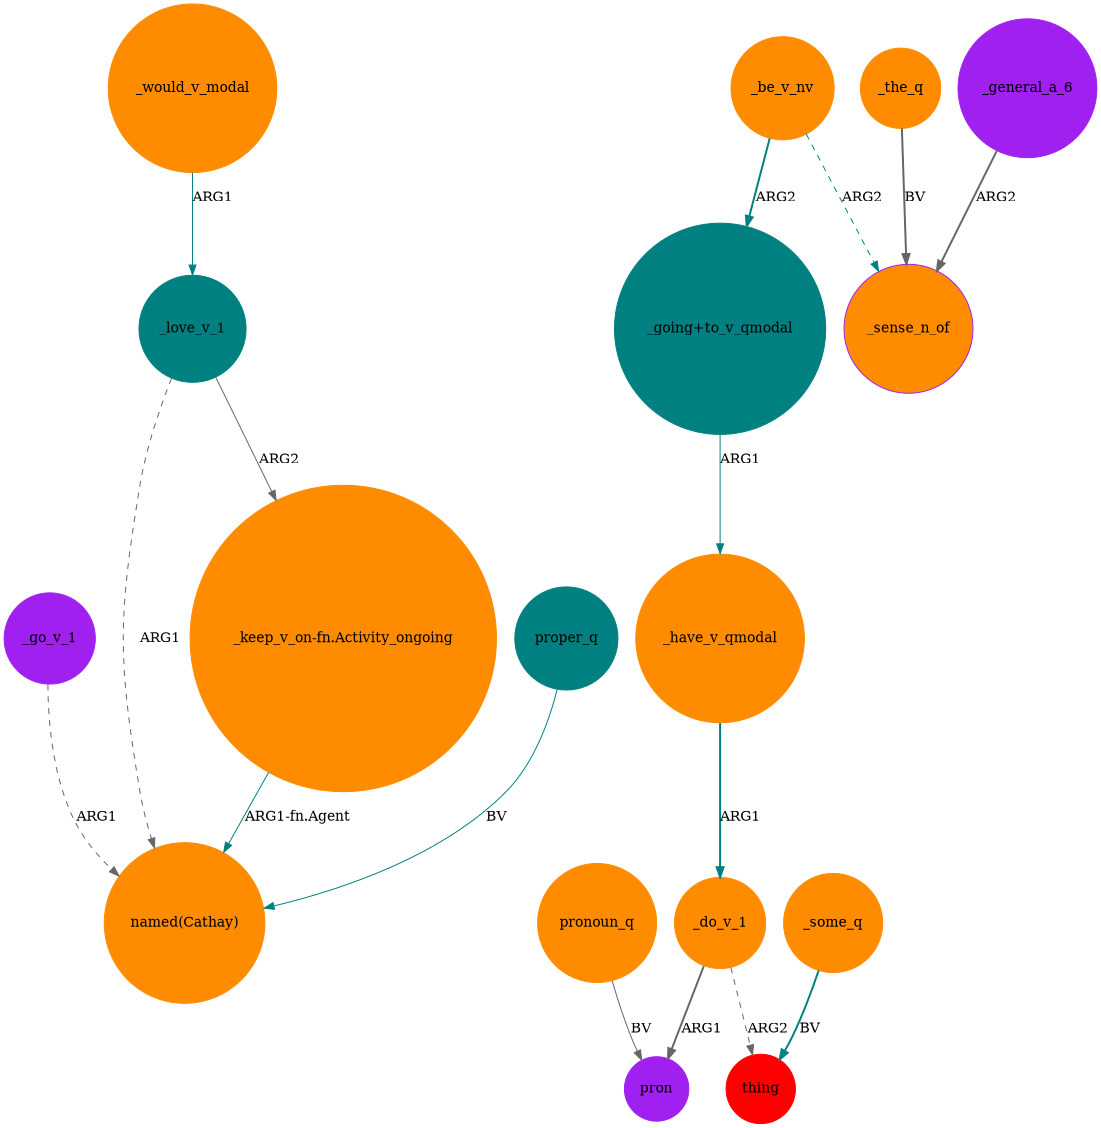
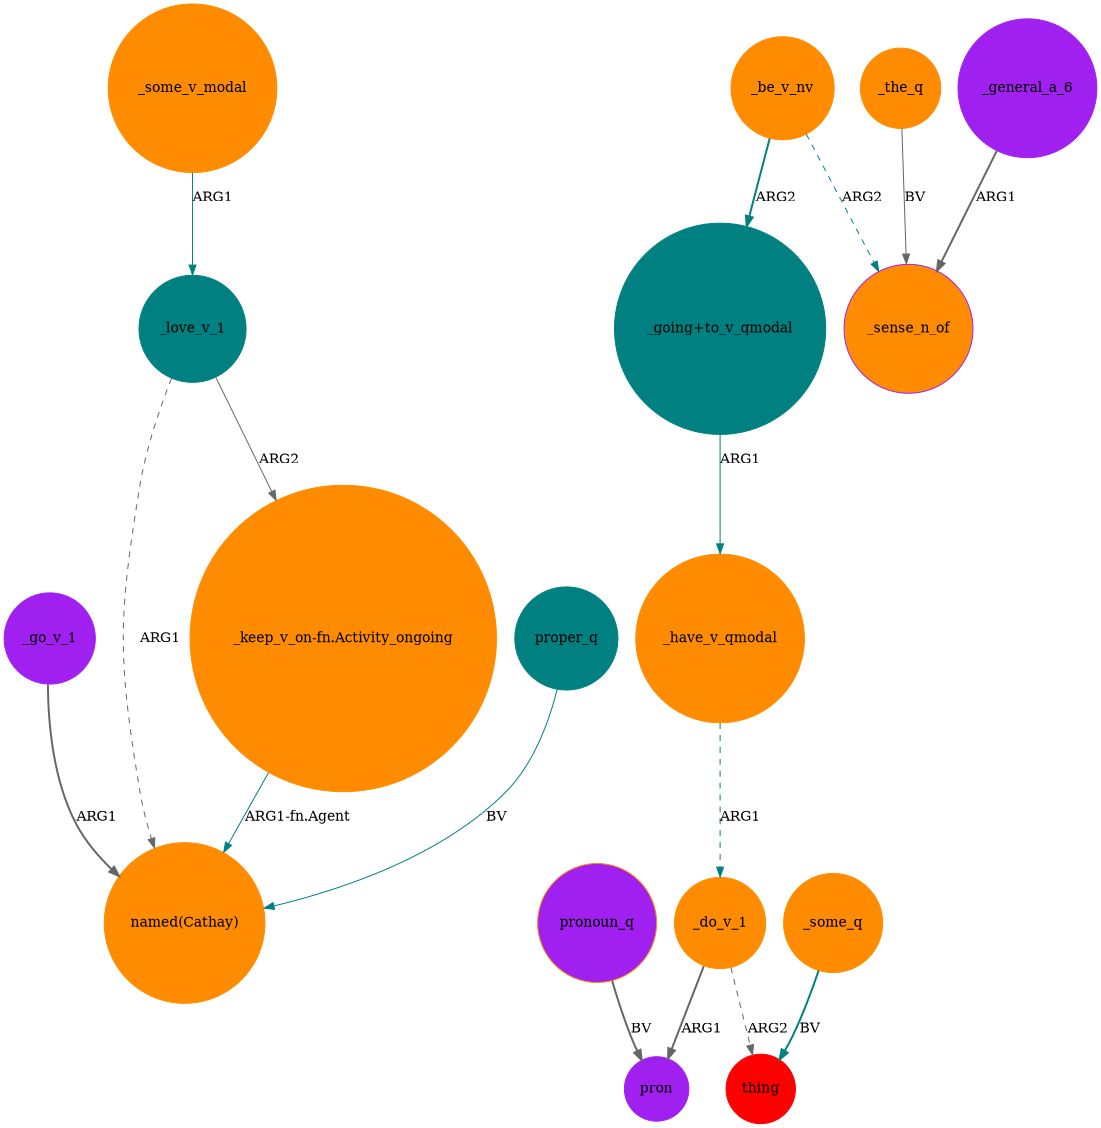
node "_would_v_modal": label "_would_v_modal" -> "_some_v_modal"
edge "_the_q" -> "_sense_n_of": style bold -> solid
edge "_general_a_6" -> "_sense_n_of": label "ARG2" -> "ARG1"
edge "_go_v_1" -> "named(Cathay)": style dashed -> bold
edge "_have_v_qmodal" -> "_do_v_1": style bold -> dashed
node "pronoun_q": fillcolor darkorange -> purple
edge "pronoun_q" -> "pron": style solid -> bold
